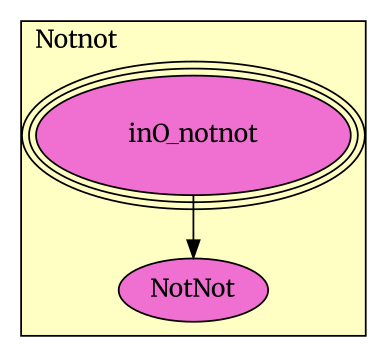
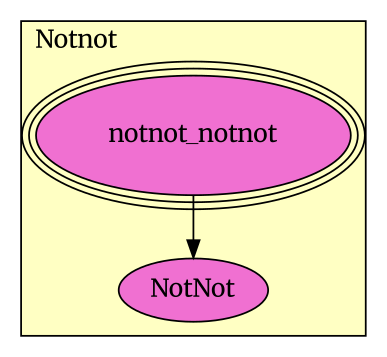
node "inO_notnot": label "inO_notnot" -> "notnot_notnot"
